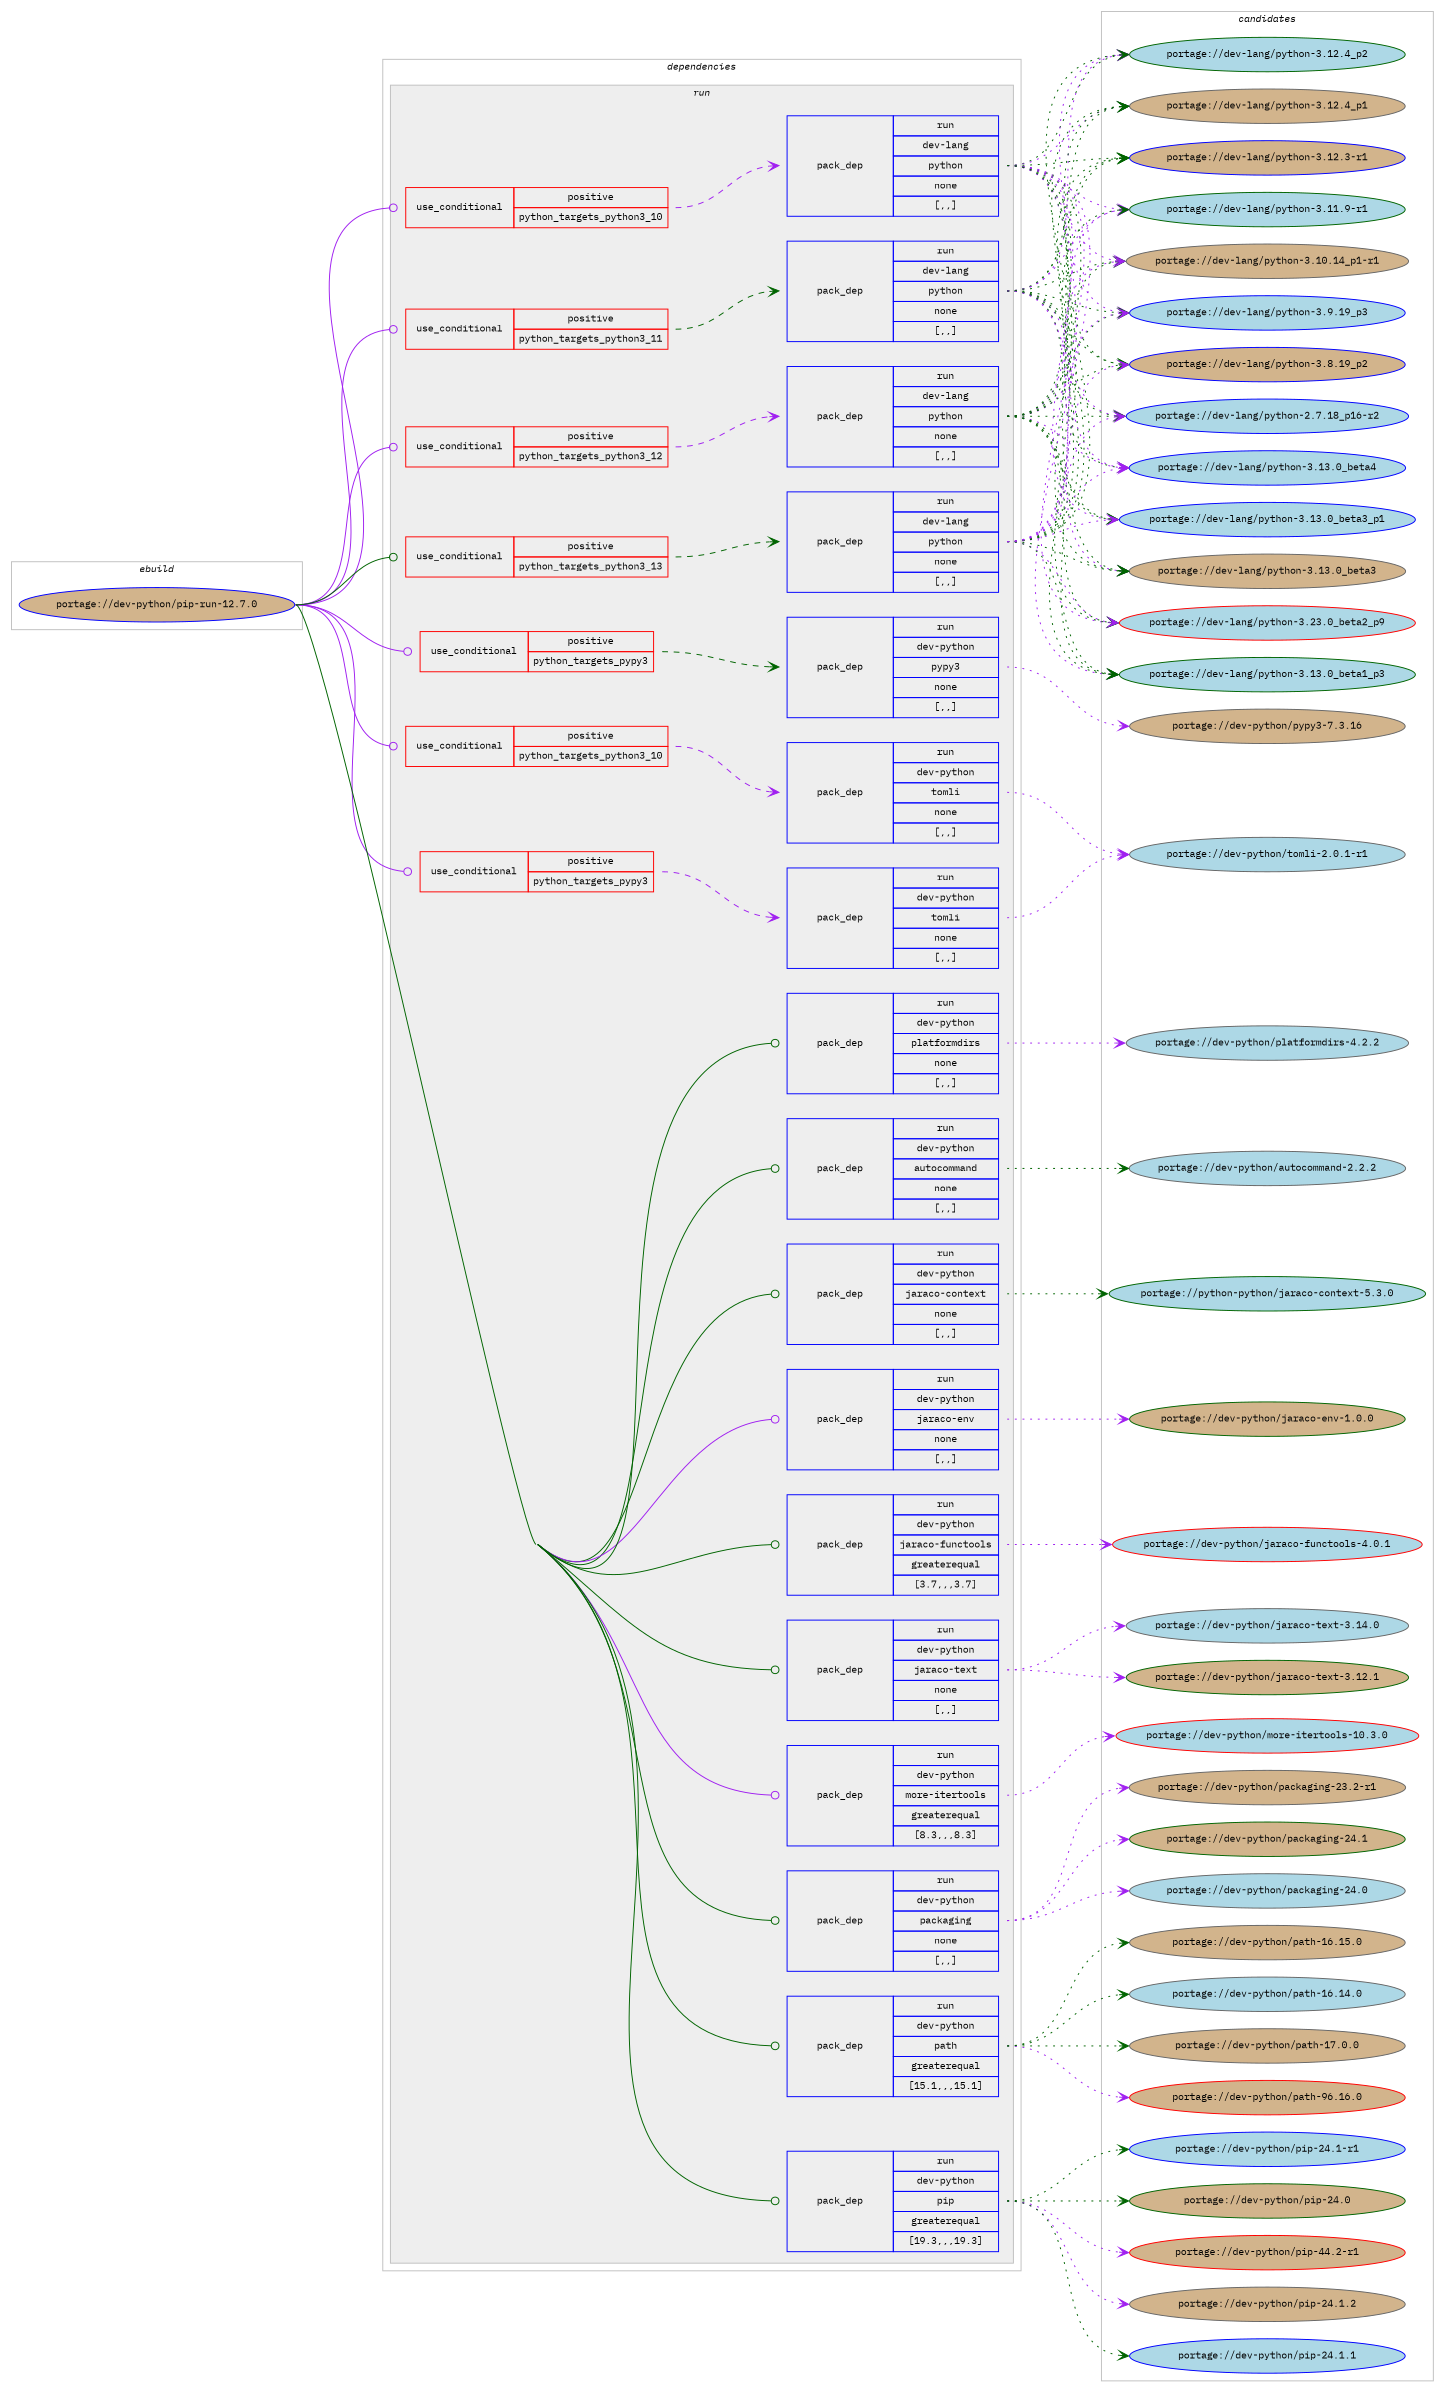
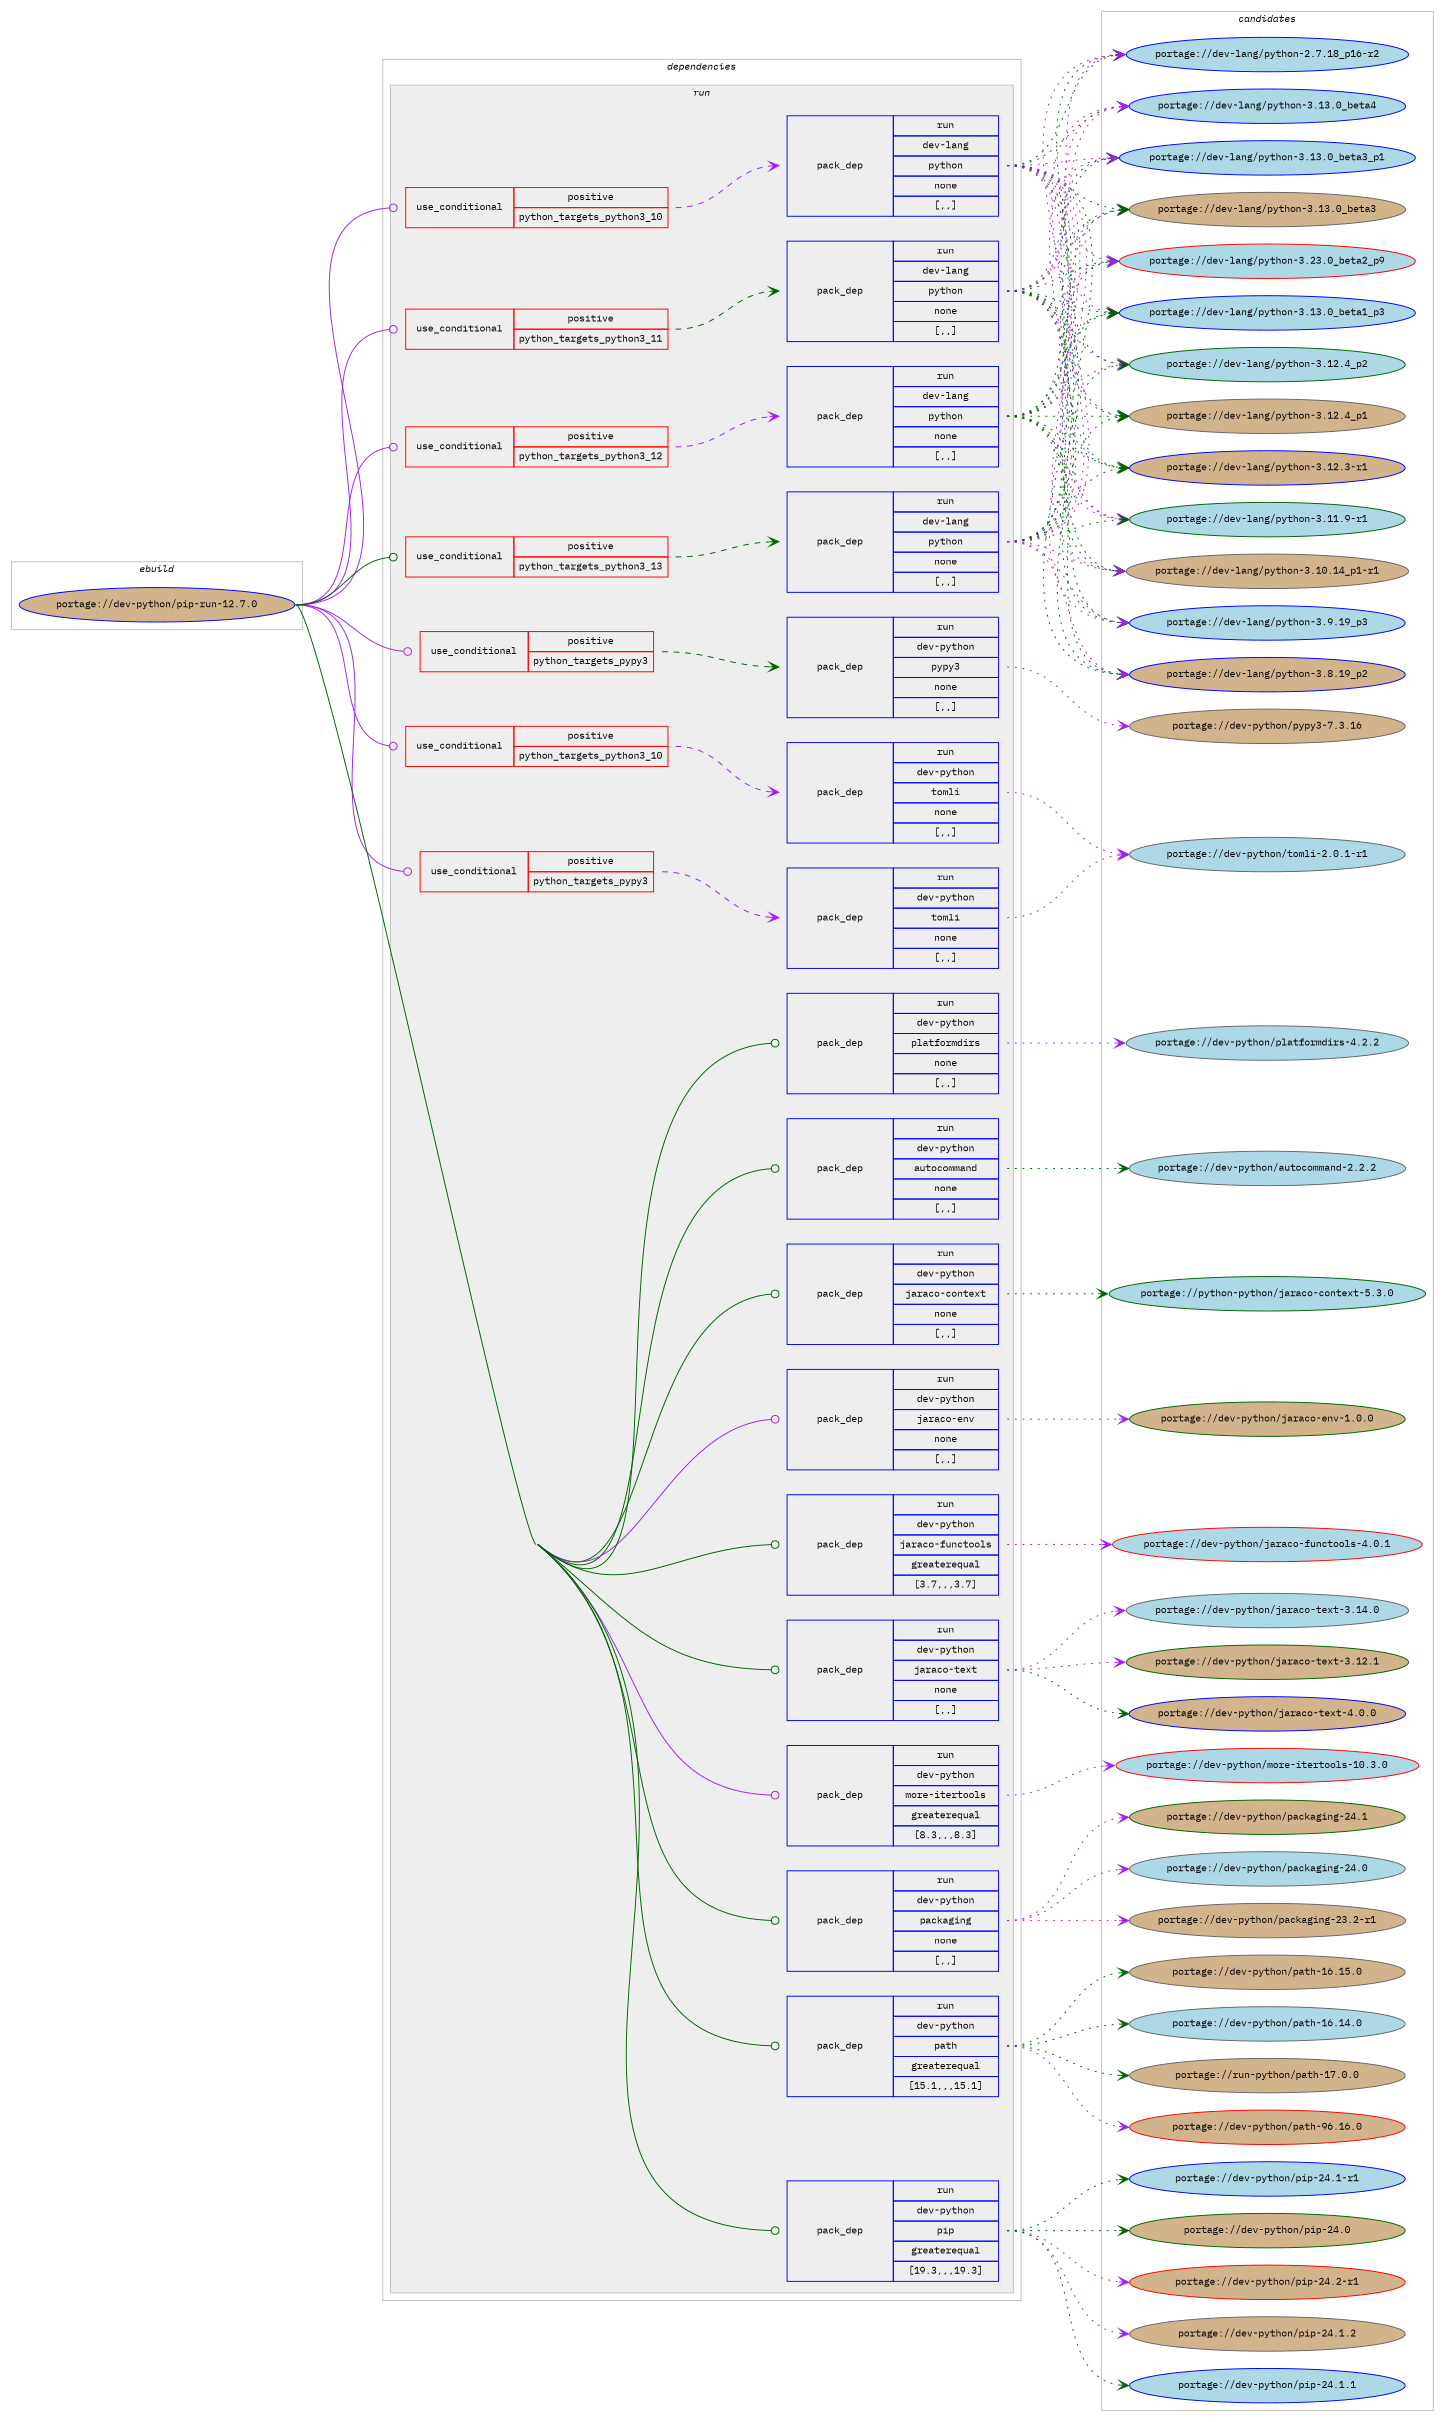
node "portage://dev-lang/python-3.13.0_beta1_p3": color darkgreen -> blue
node "portage://dev-python/jaraco-text-4.0.0": added
node "portage://dev-python/path-17.0.0": label "portage://dev-python/path-17.0.0" -> "portage://run-python/path-17.0.0"
node "portage://dev-python/pip-44.2-r1": label "portage://dev-python/pip-44.2-r1" -> "portage://dev-python/pip-24.2-r1"
